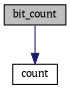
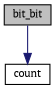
node "bit_count": label "bit_count" -> "bit_bit"
